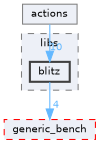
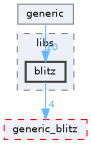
node "actions": label "actions" -> "generic"
node "generic_bench": label "generic_bench" -> "generic_blitz"
